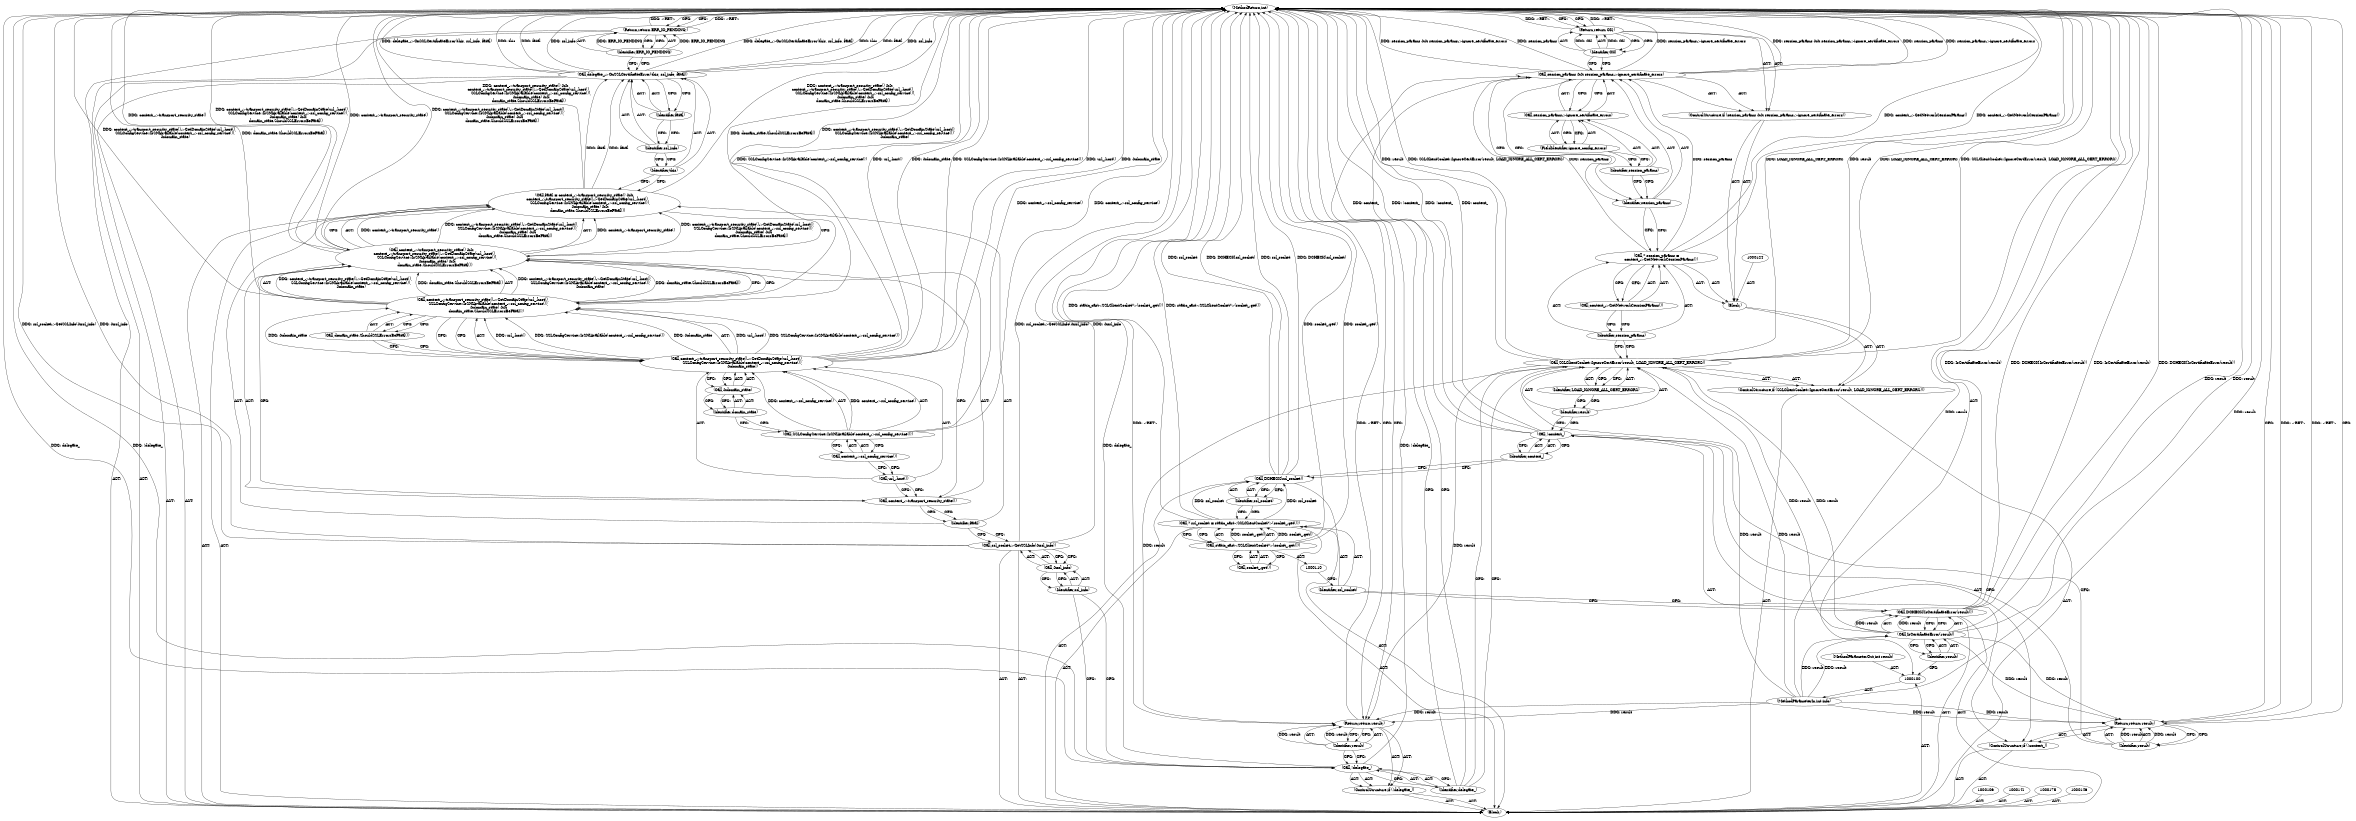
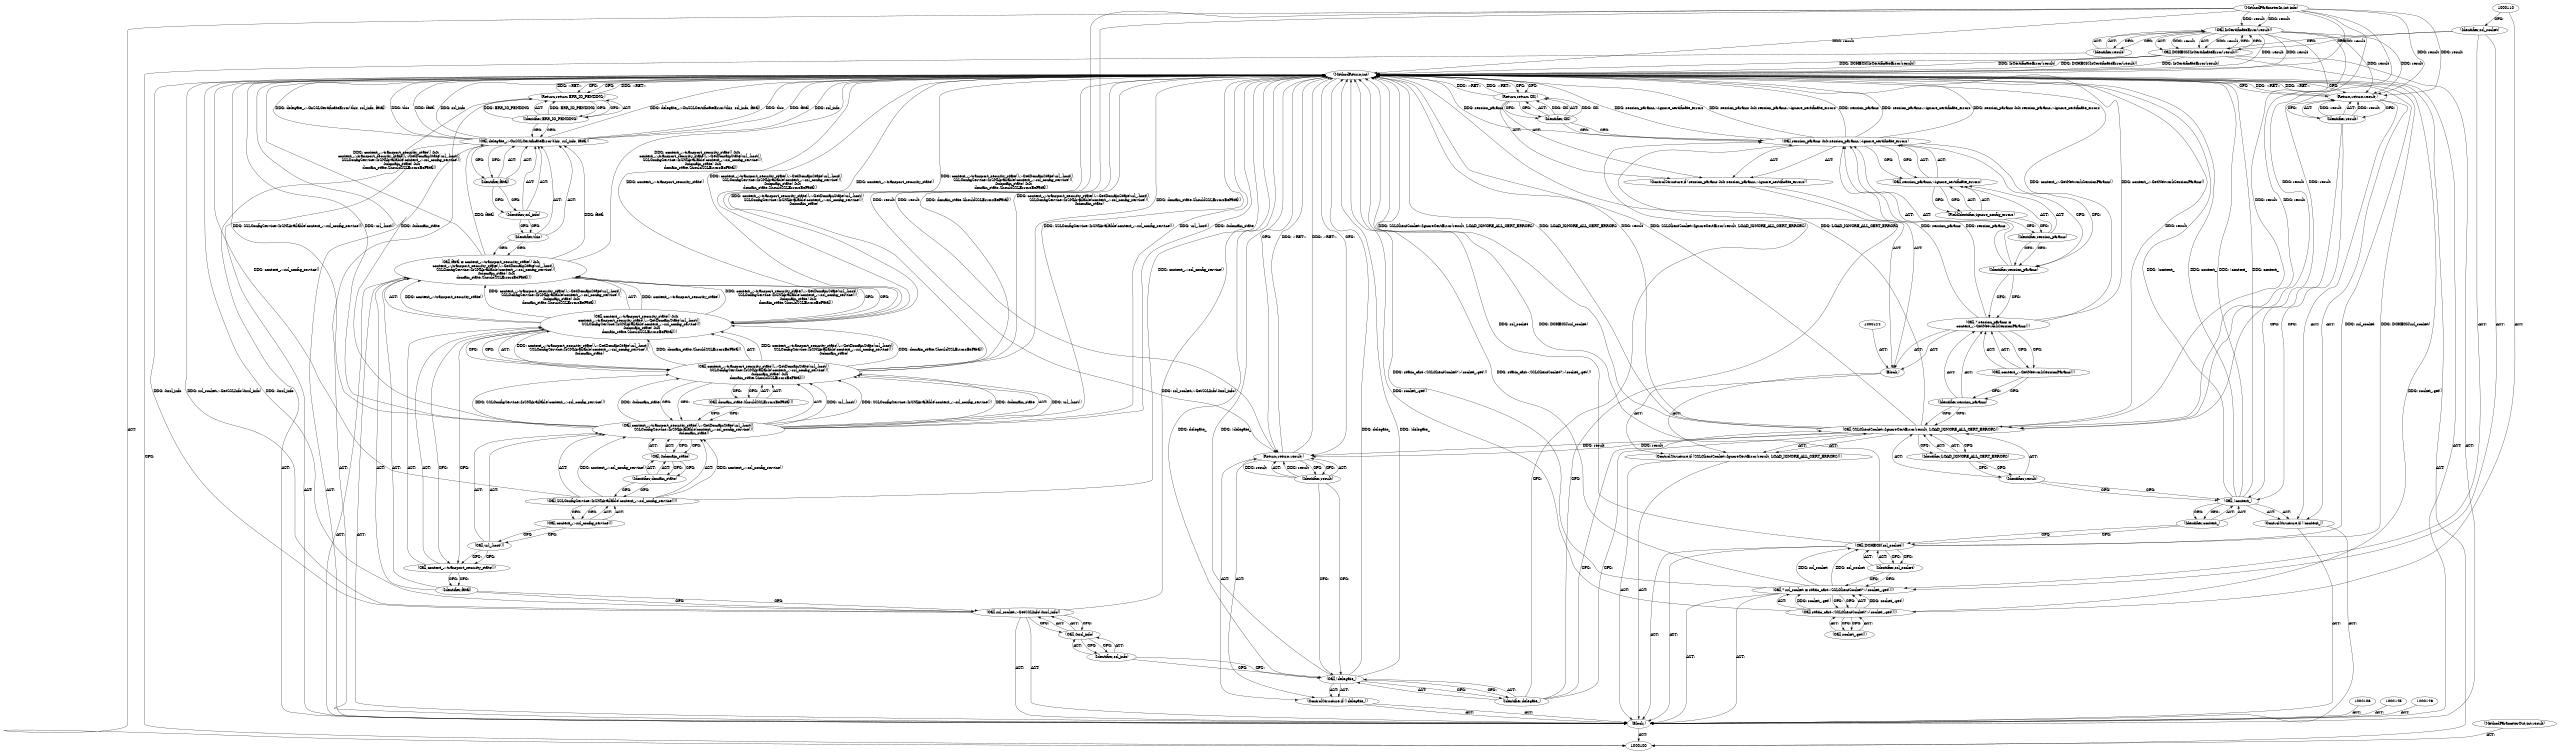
edge "(Call,static_cast<SSLClientSocket*>(socket_.get()))" -> "1000110": reversed
edge "1000100" -> "(MethodParameterIn,int info)": reversed
node "1000141": removed
node "1000175": label "1000175" -> "1000145"
